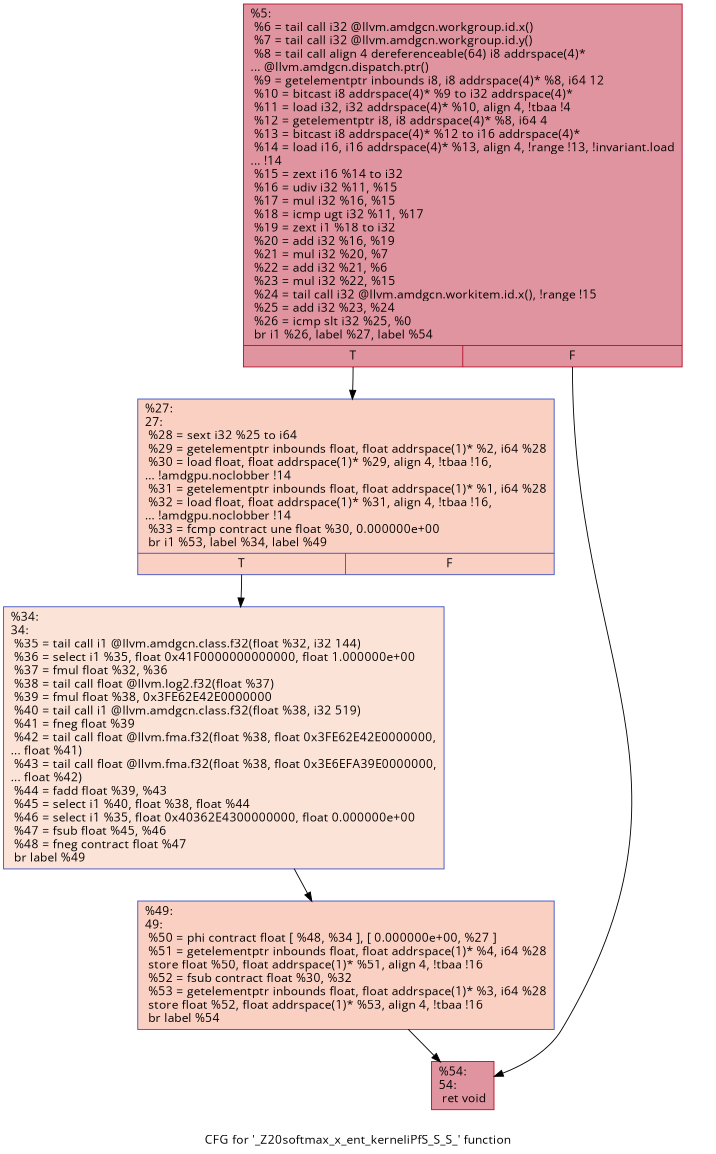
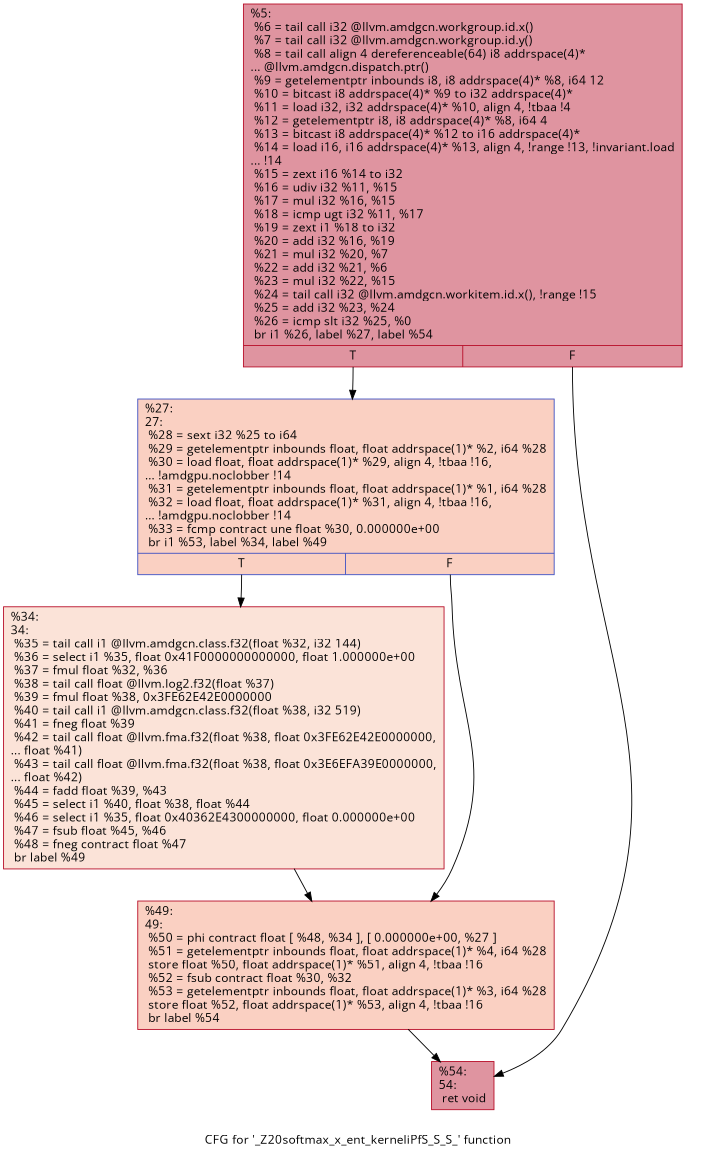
node "%34:": color #3d50c3ff -> #b70d28ff
edge "%27:" -> "%49:": added
node "%49:": color #3d50c3ff -> #b70d28ff
